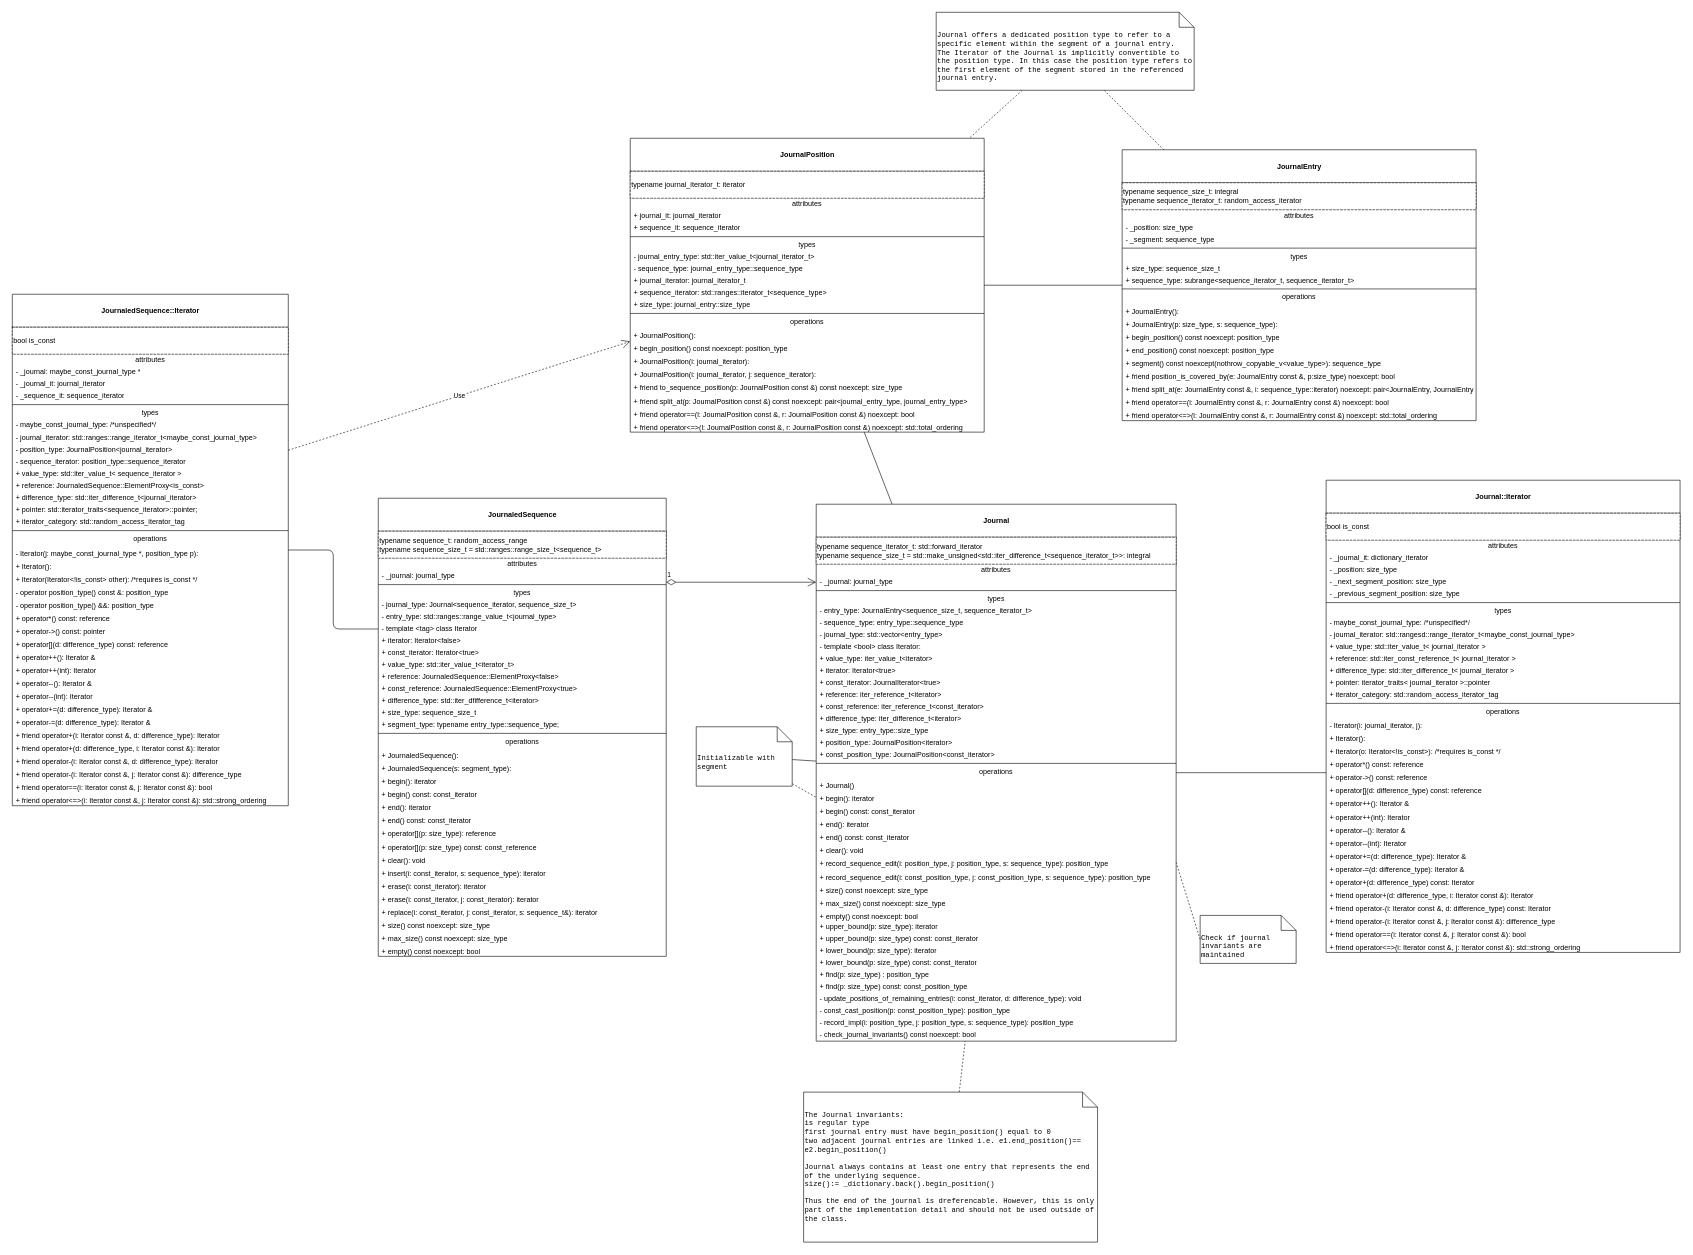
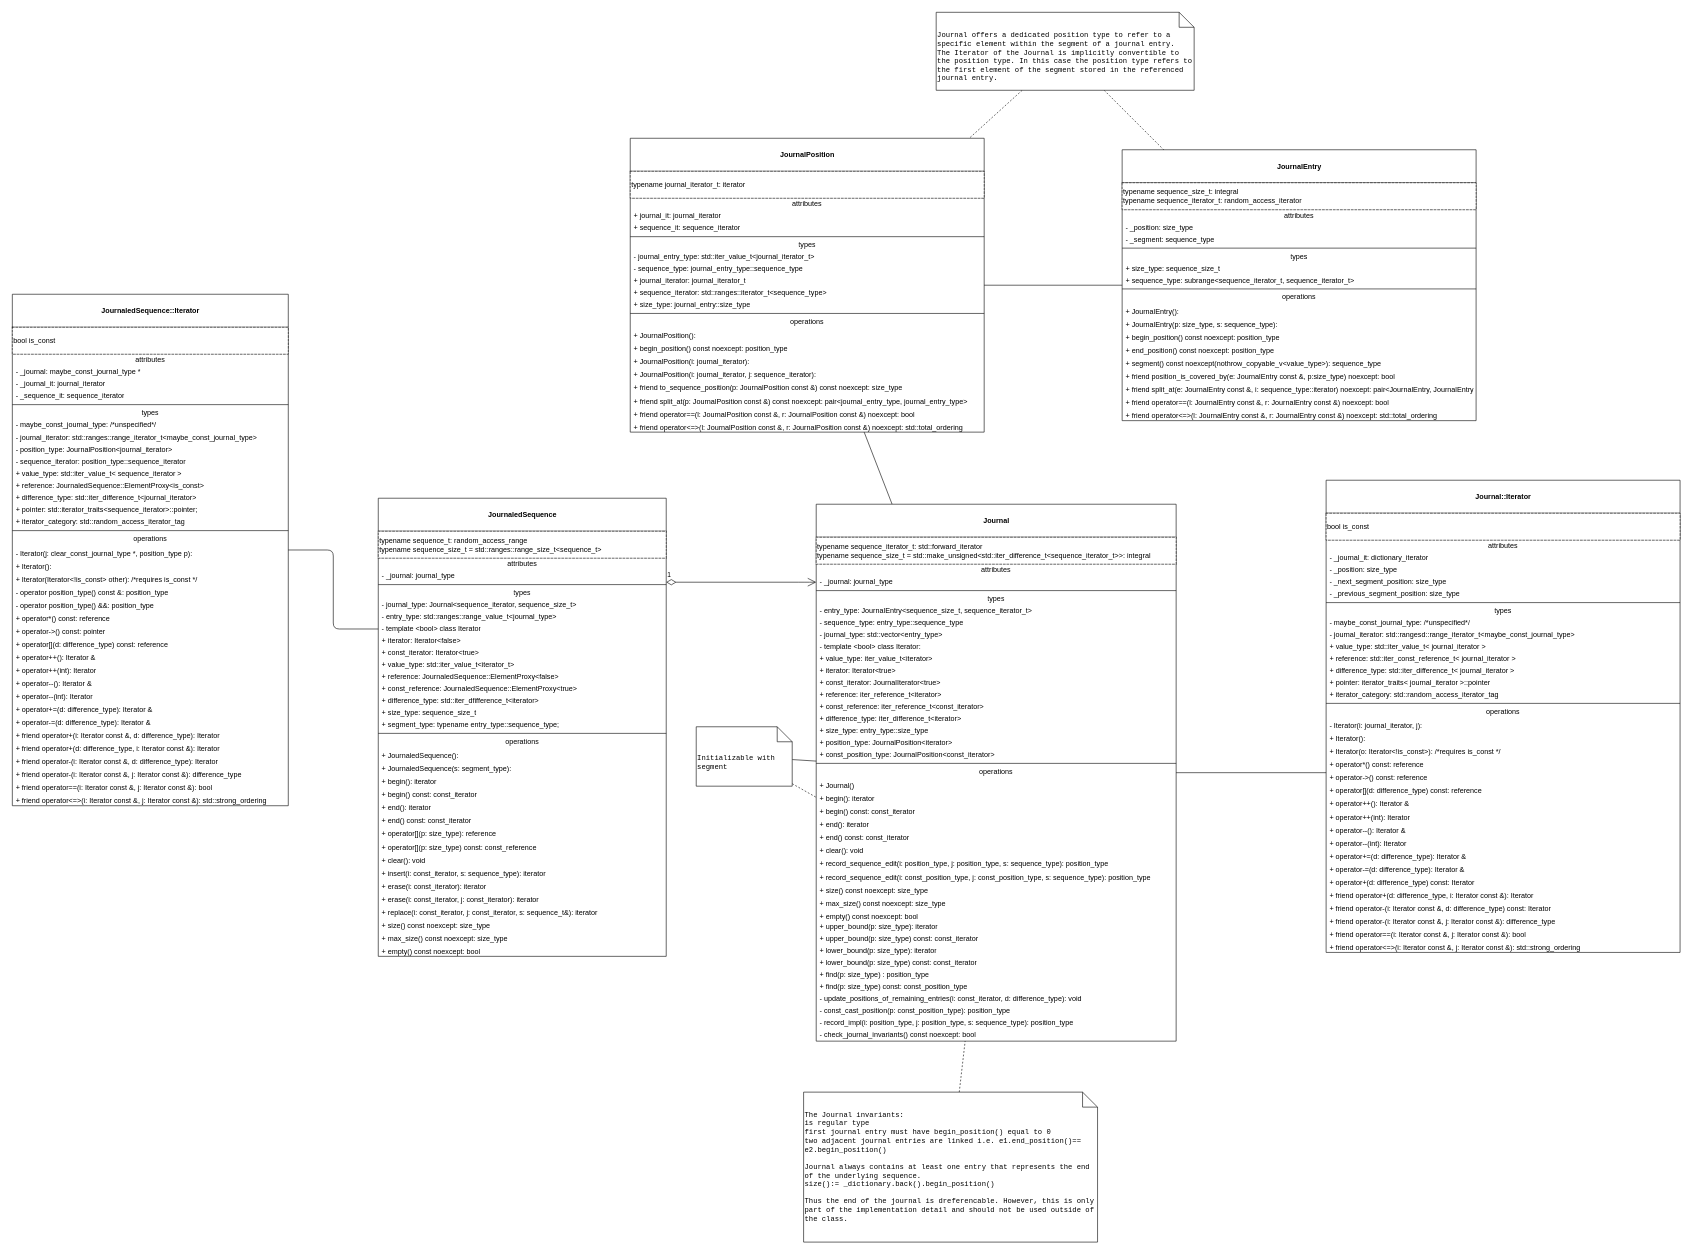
edge "- position_type: JournalPosition<journal_iterator>" -> "JournalPosition": removed, label "Use"
node "- Iterator(j: maybe_const_journal_type *, position_type p):": label "- Iterator(j: maybe_const_journal_type *, position_type p):" -> "- Iterator(j: clear_const_journal_type *, position_type p):"
node "- template <tag> class Iterator": label "- template <tag> class Iterator" -> "- template <bool> class Iterator"
edge "+ record_sequence_edit(i: position_type, j: position_type, s: sequence_type): position_type" -- "Check if journal invariants are maintained": removed
node "Check if journal invariants are maintained": removed
